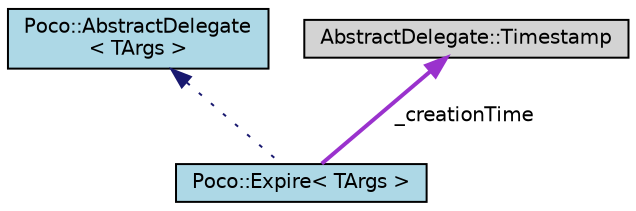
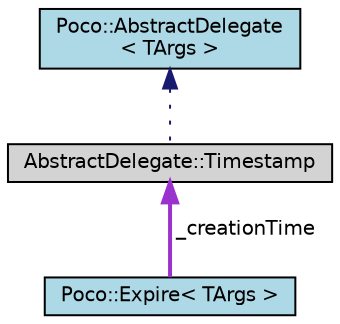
edge "Poco::Expire< TArgs >" -> "Poco::AbstractDelegate < TArgs >": now "AbstractDelegate::Timestamp" -> "Poco::AbstractDelegate < TArgs >"
